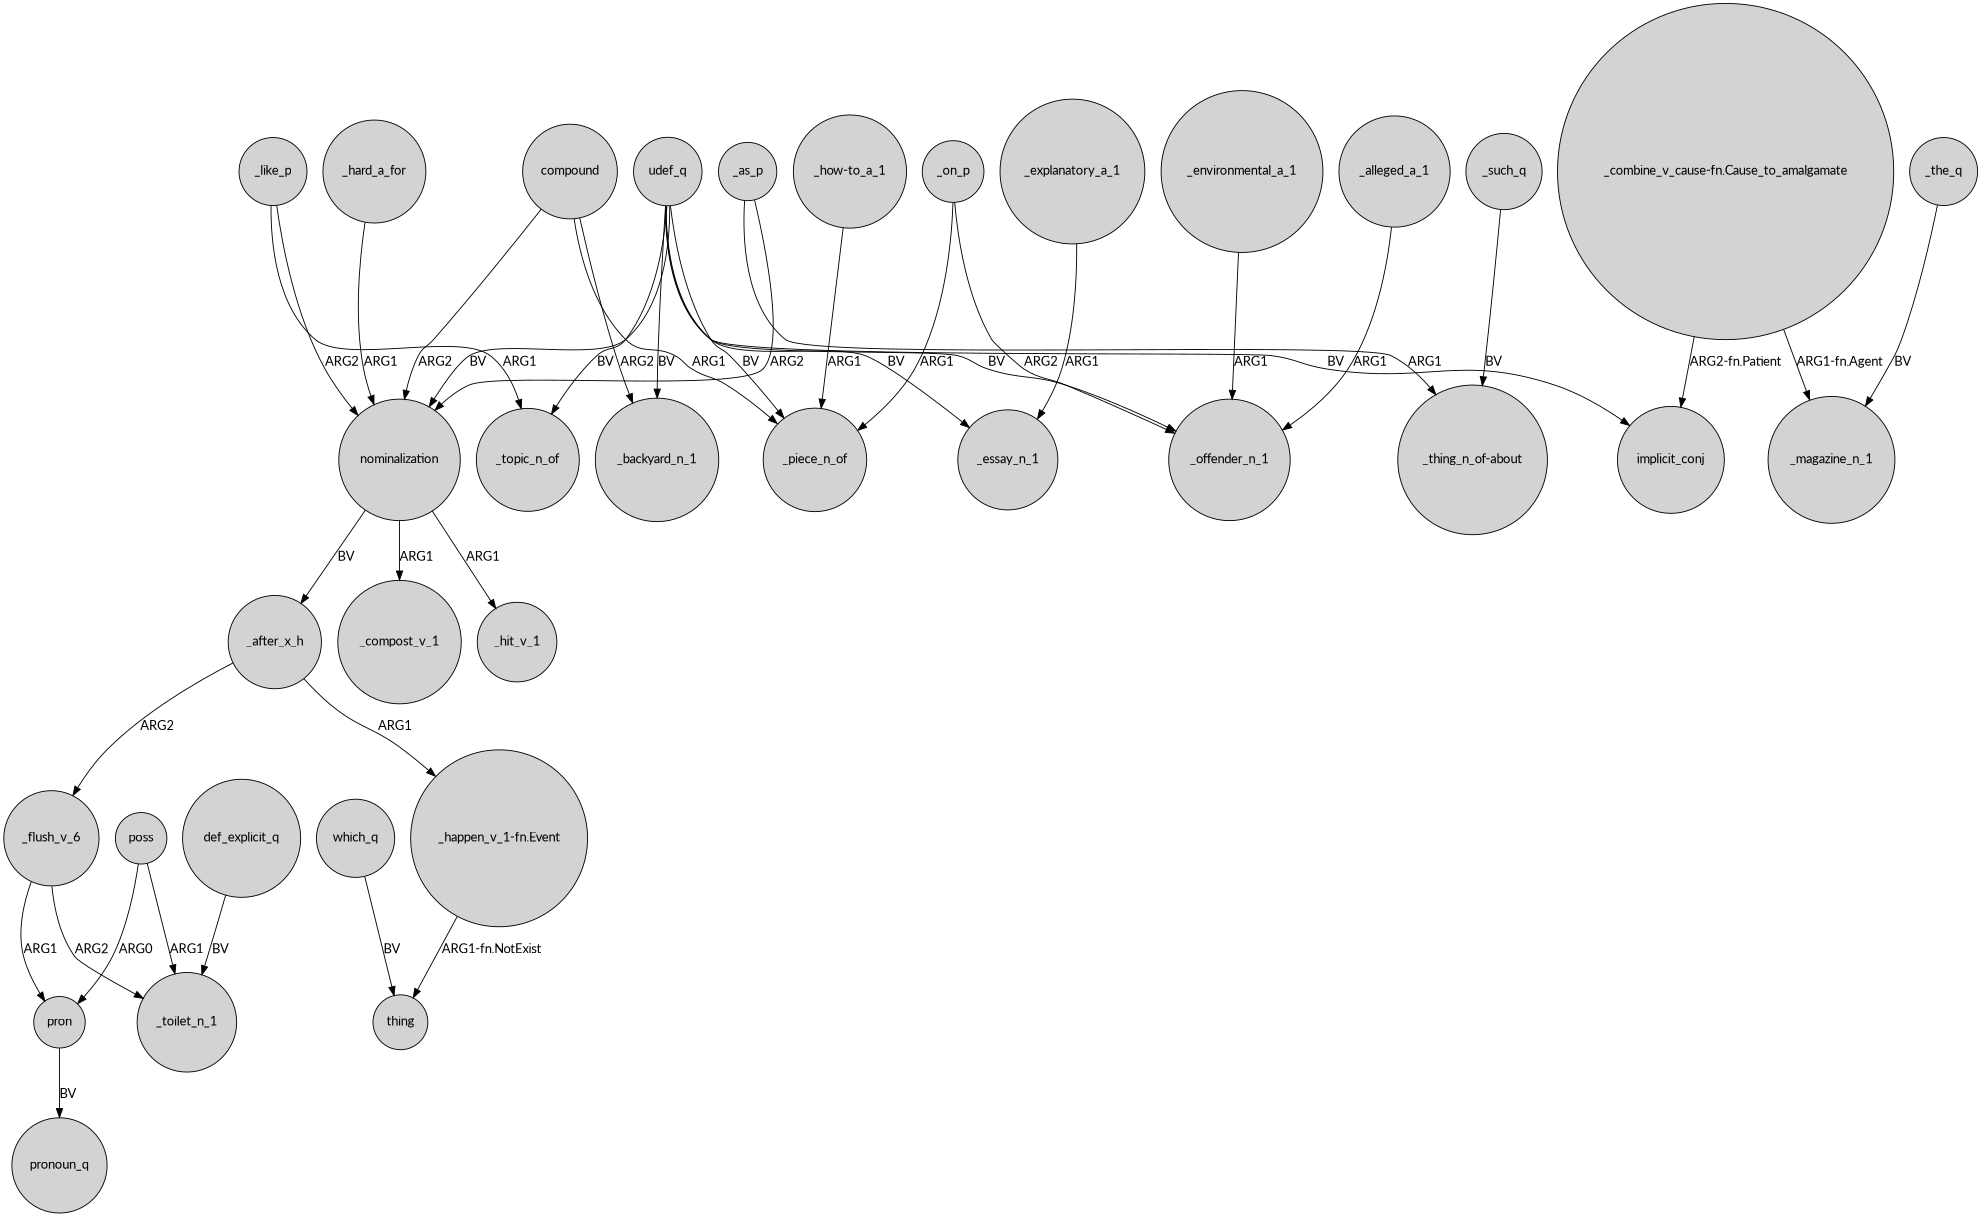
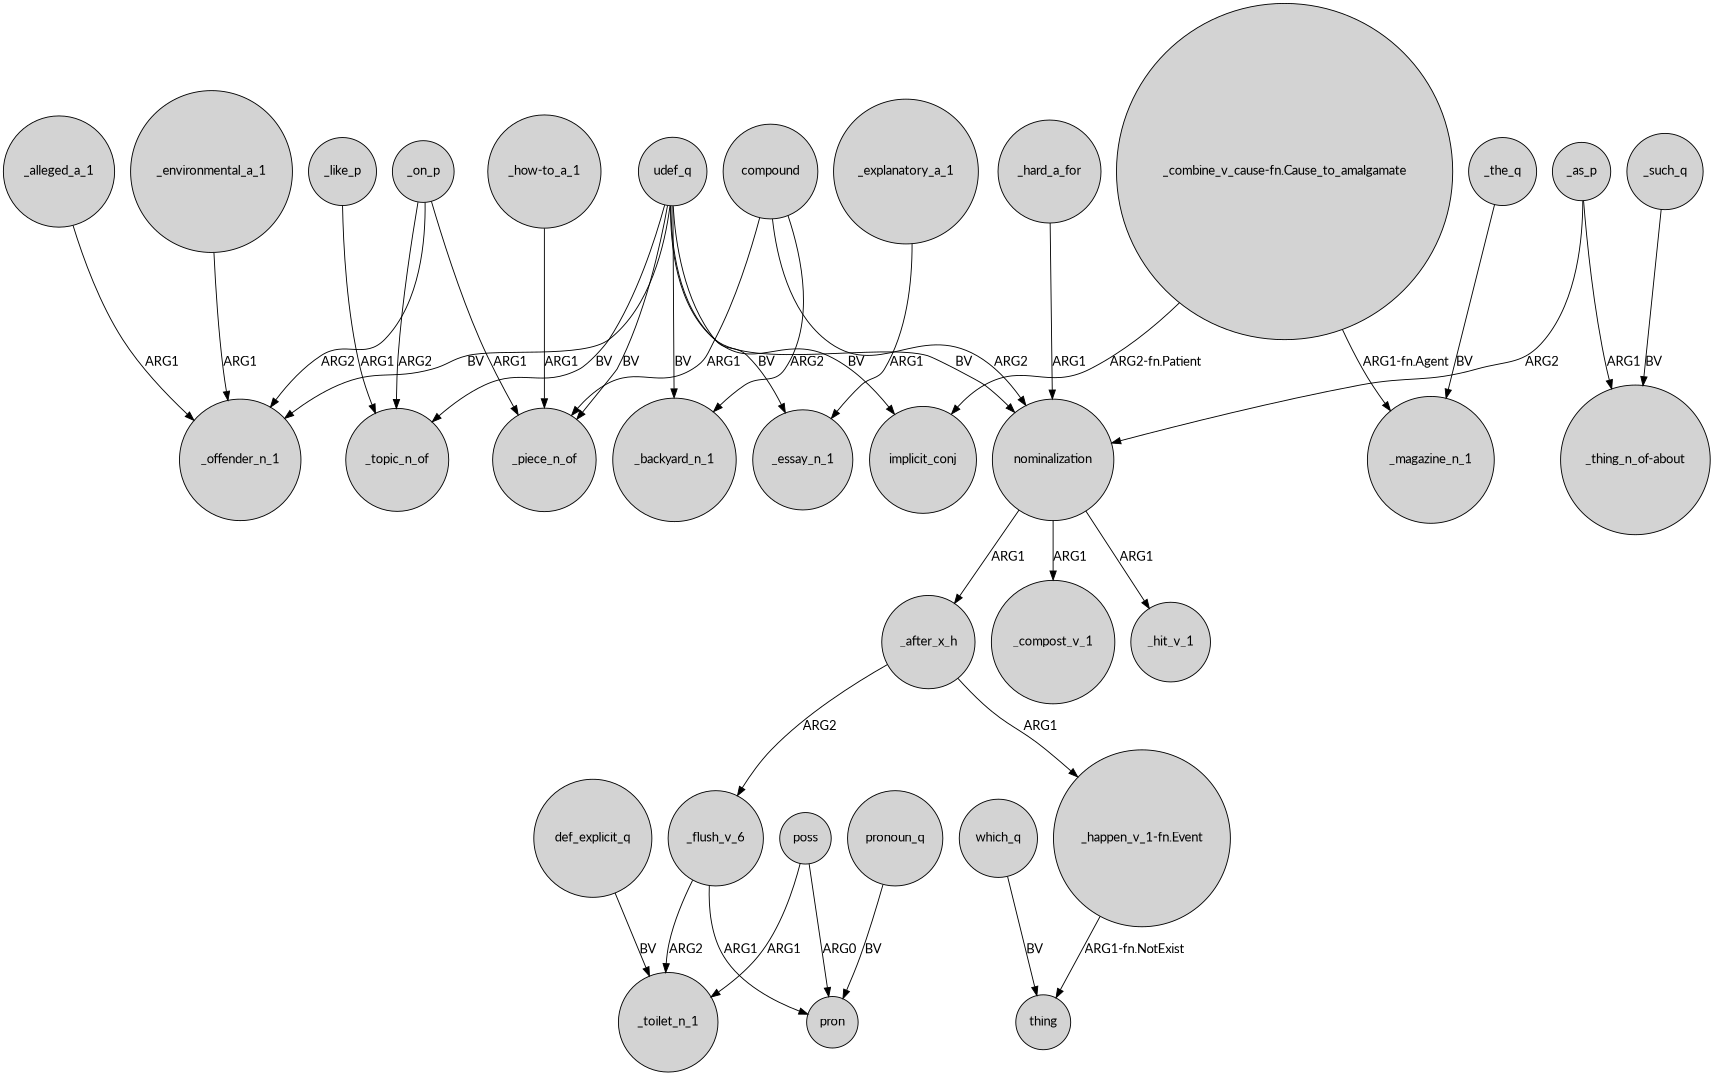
edge "_on_p" -> "_topic_n_of": added, label "ARG2"
edge "_like_p" -> "nominalization": removed, label "ARG2"
edge "nominalization" -> "_after_x_h": label "BV" -> "ARG1"
edge "pron" -> "pronoun_q": reversed
